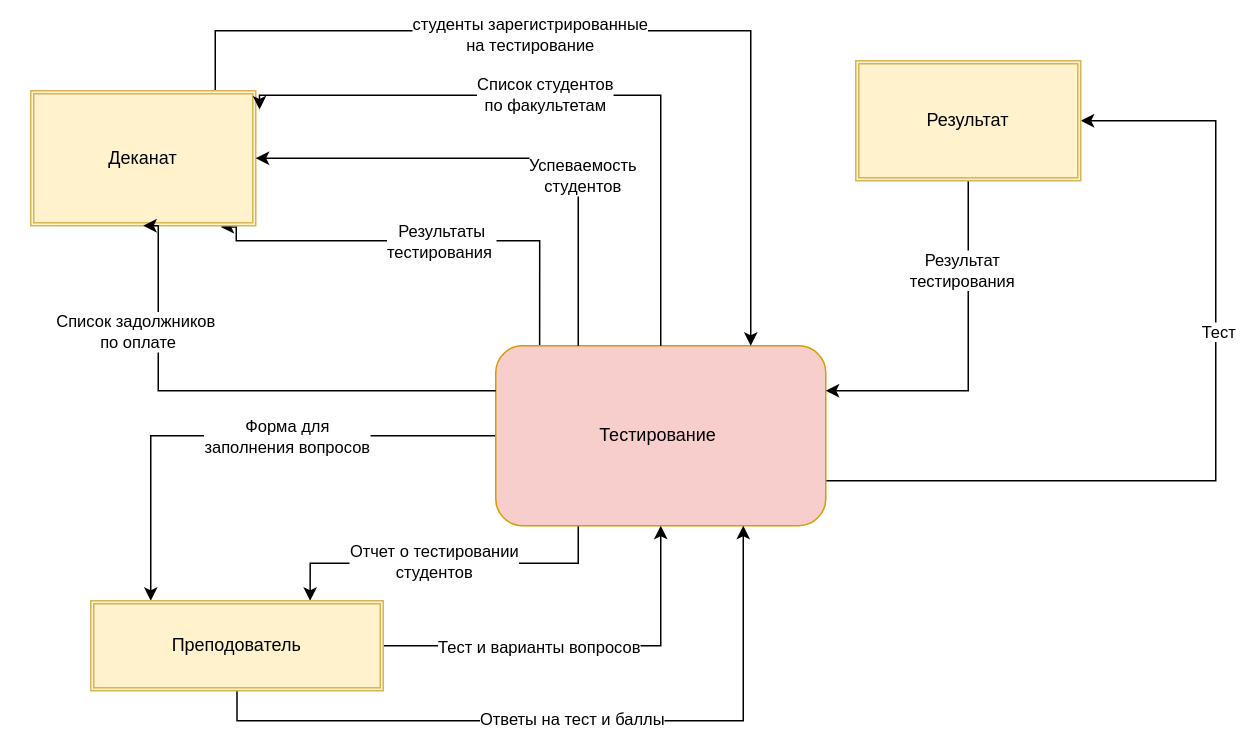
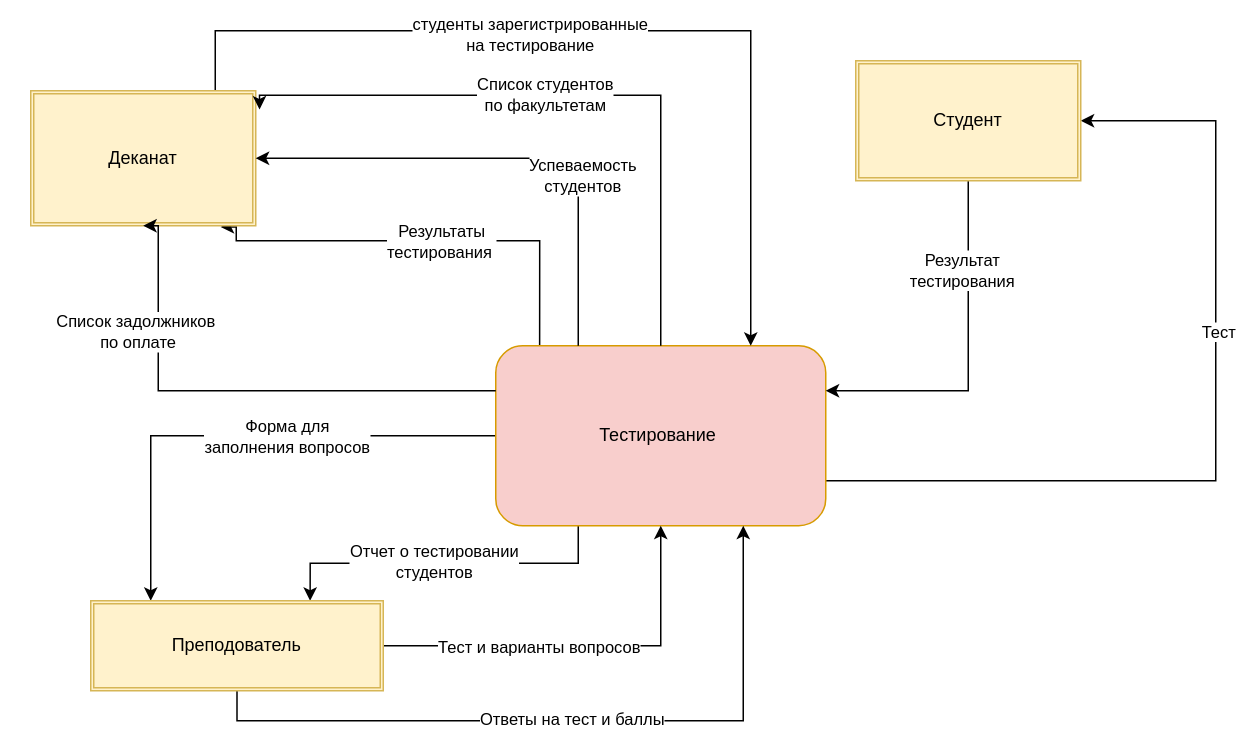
node "Результат": label "Результат" -> "Студент"
